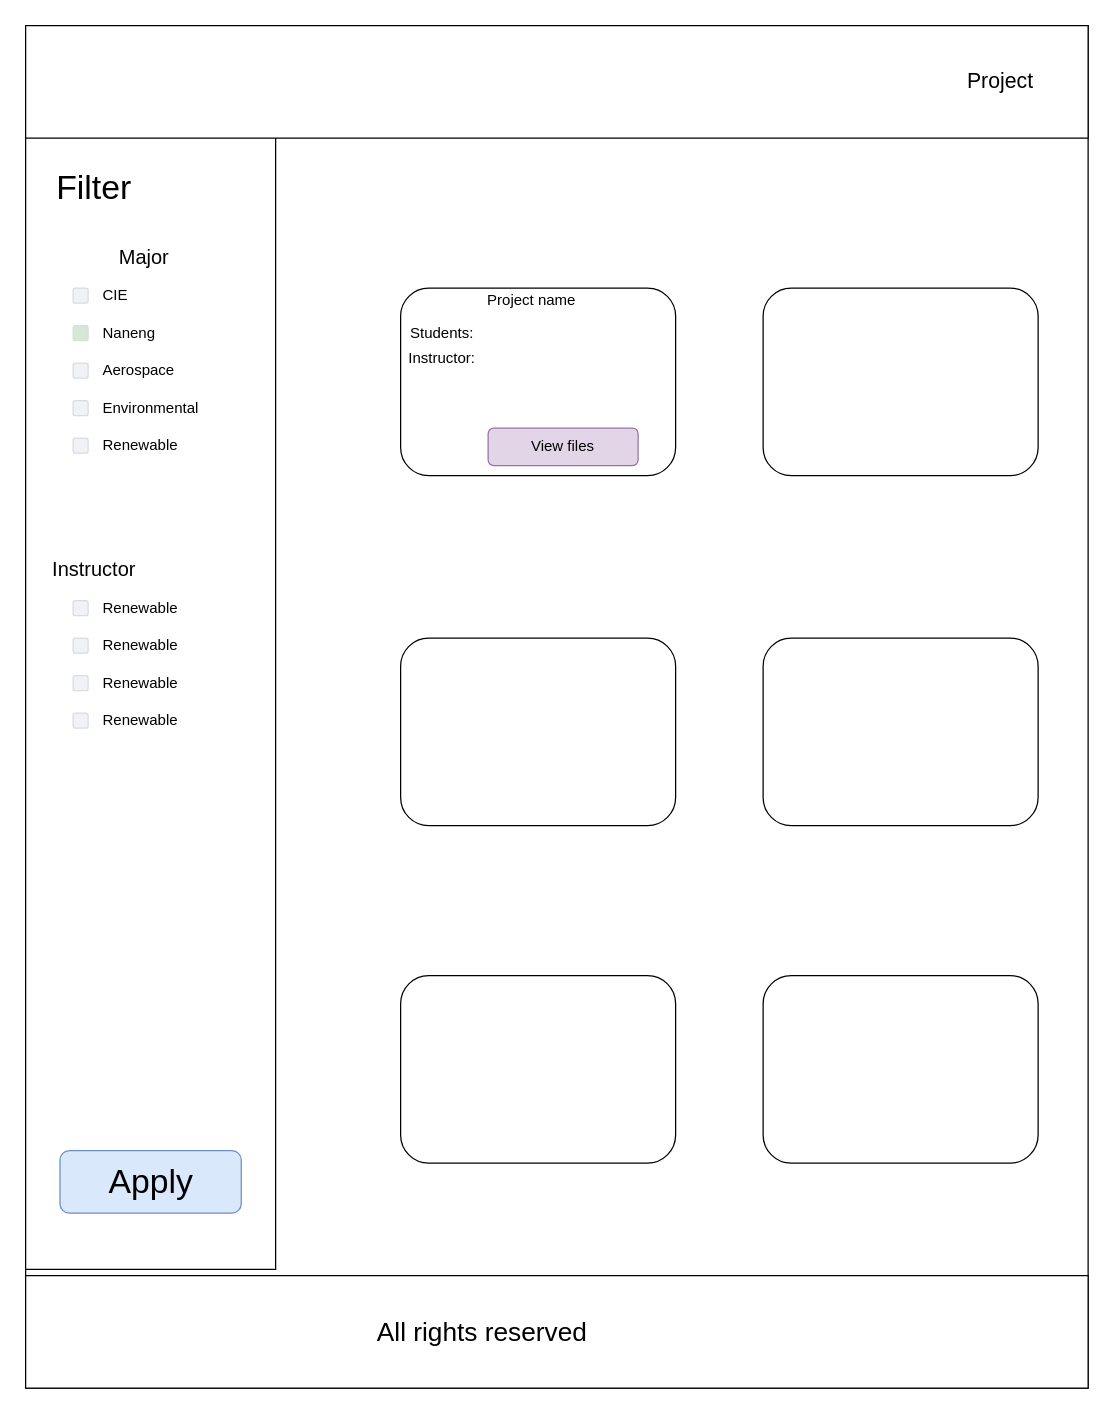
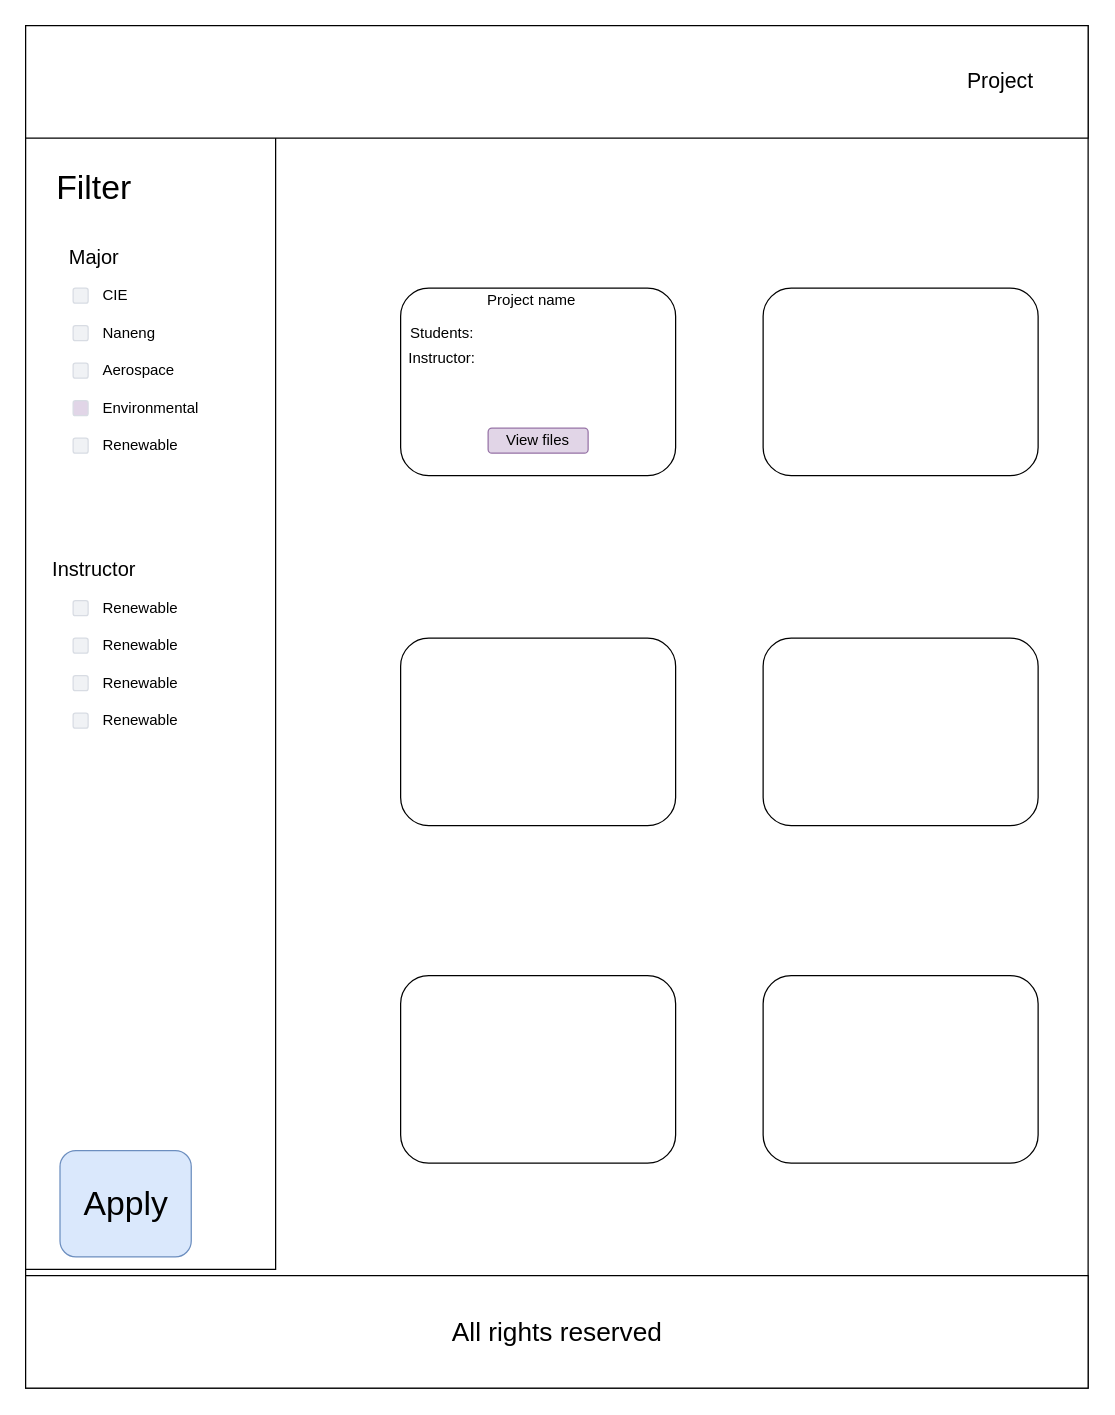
node "Major": moved (144, 257) -> (94, 257)
node "Naneng": fillcolor #d5e8d4 -> #f0f2f5
node "Environmental": fillcolor #f0f2f5 -> #e1d5e7
node "View files": size 150x38 -> 100x25
node "Apply": size 181x63 -> 131x106
node "All rights reserved": moved (483, 1332) -> (558, 1332)
